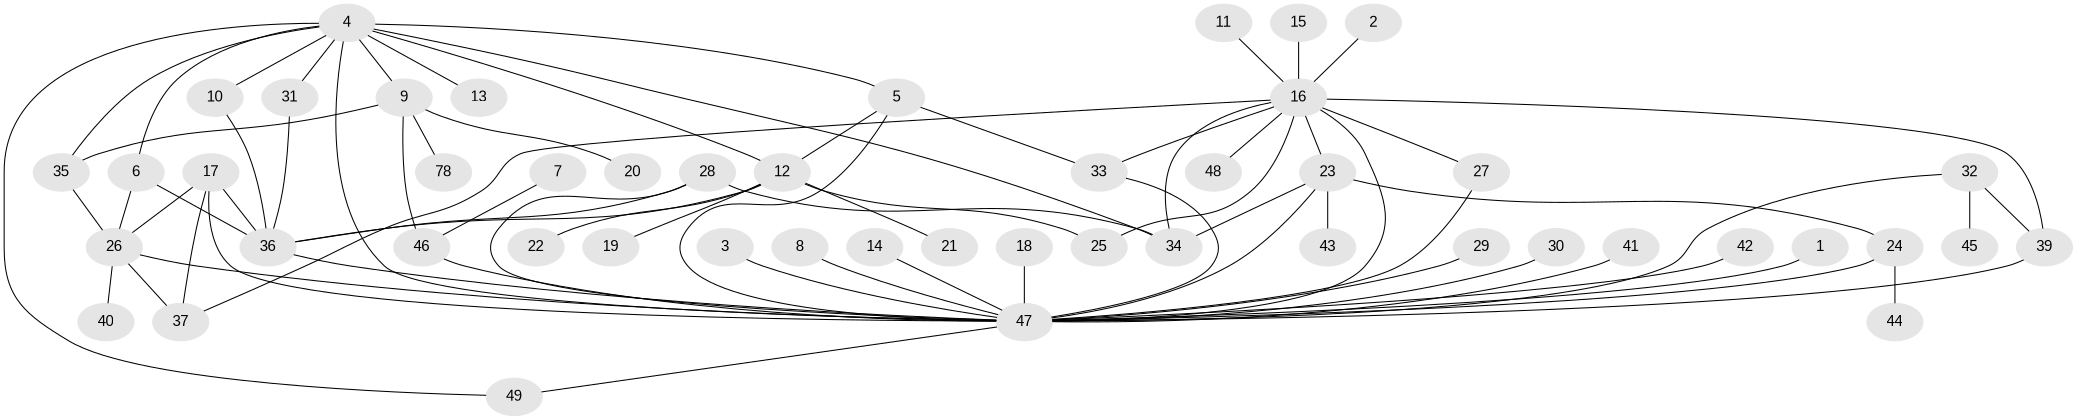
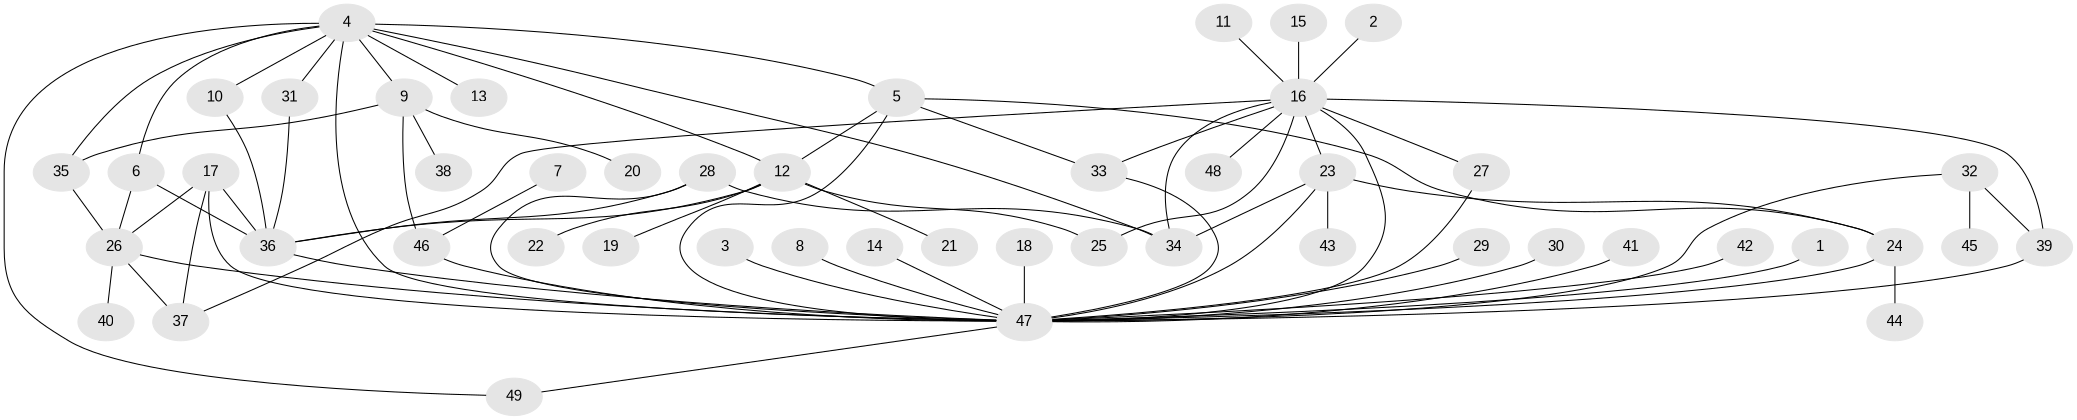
edge "5" -- "24": added
node "78": label "78" -> "38"
